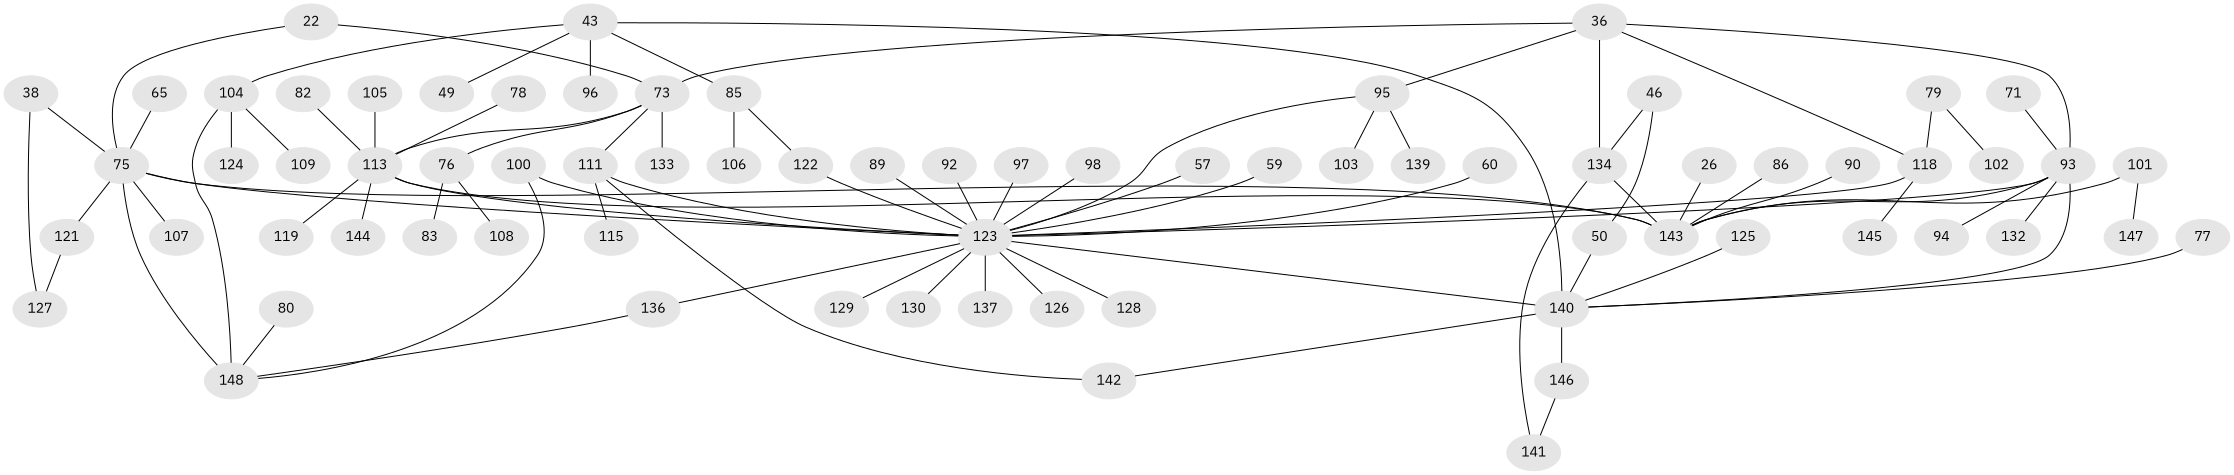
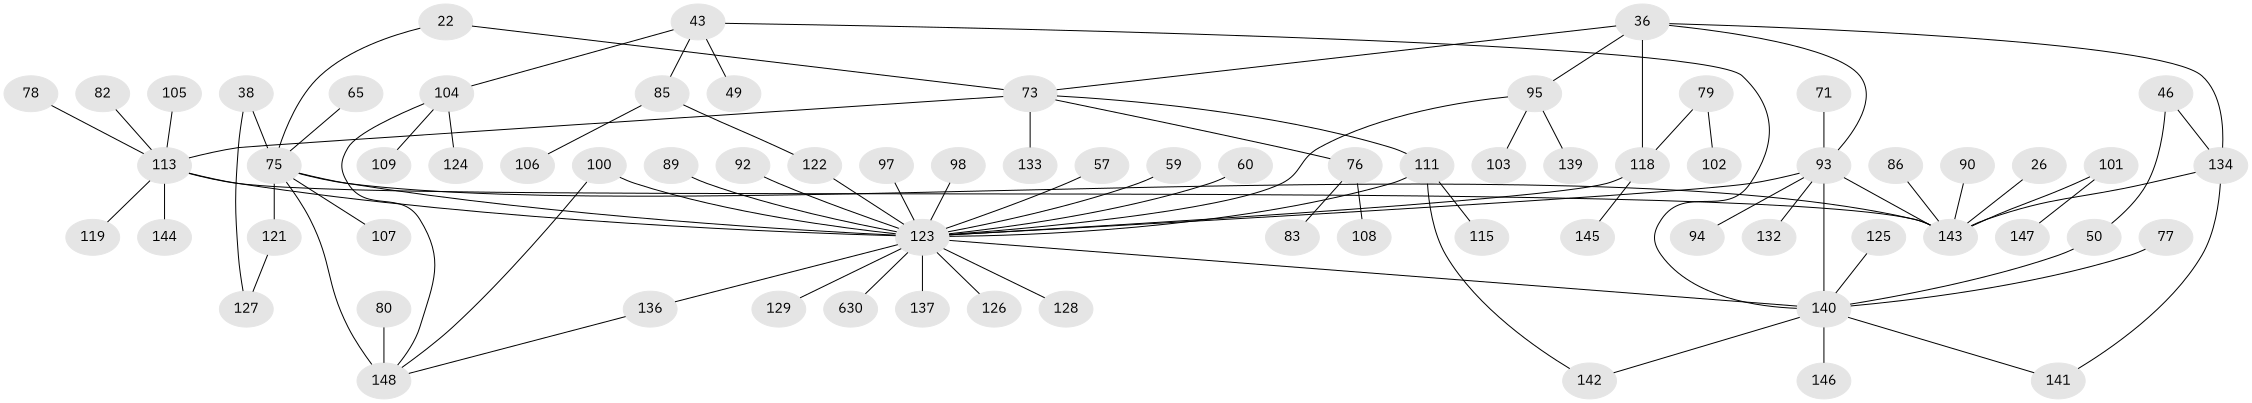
node "96": removed
node "130": label "130" -> "630"
edge "146" -- "141": now "140" -- "141"
